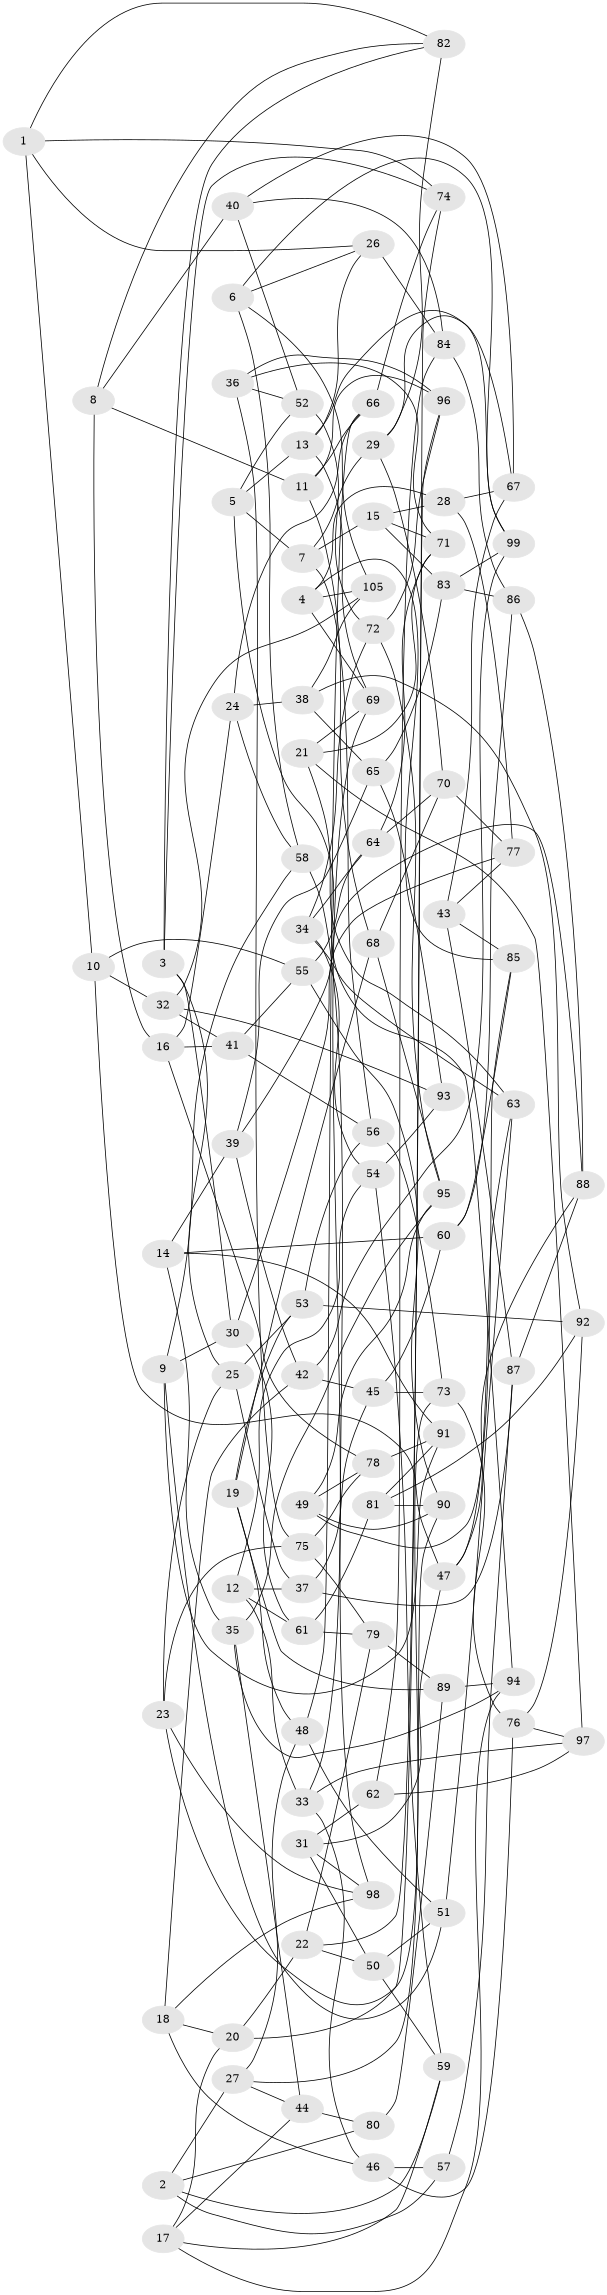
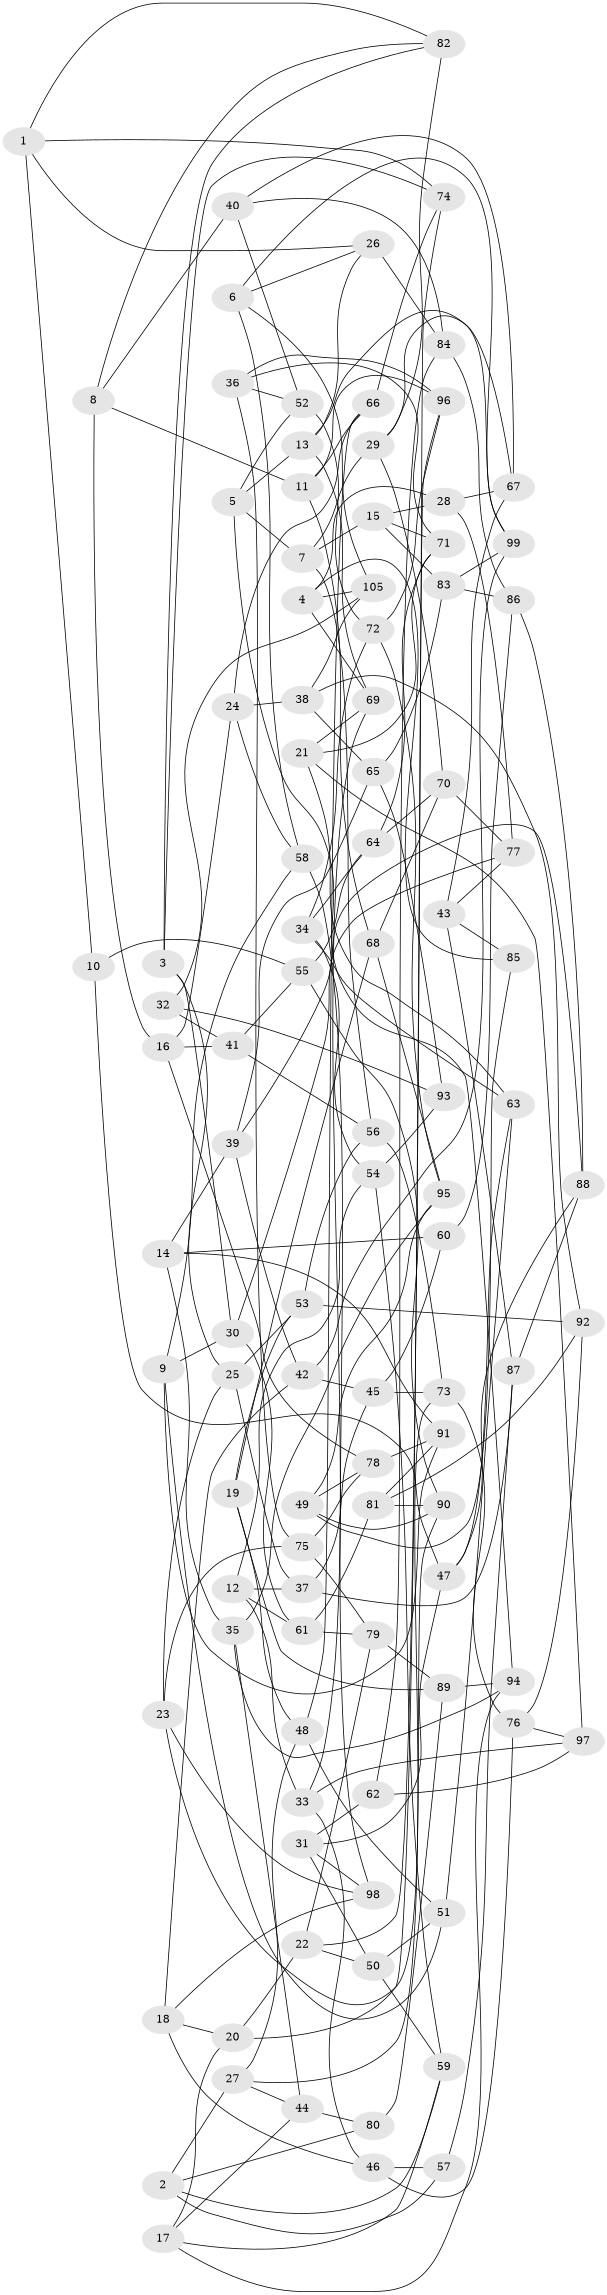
edge "10" -- "32": removed
edge "85" -- "60": removed
